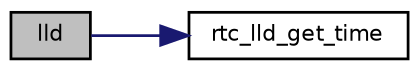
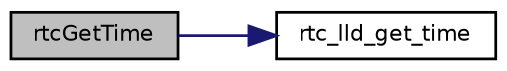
node "lld": label "lld" -> "rtcGetTime"
